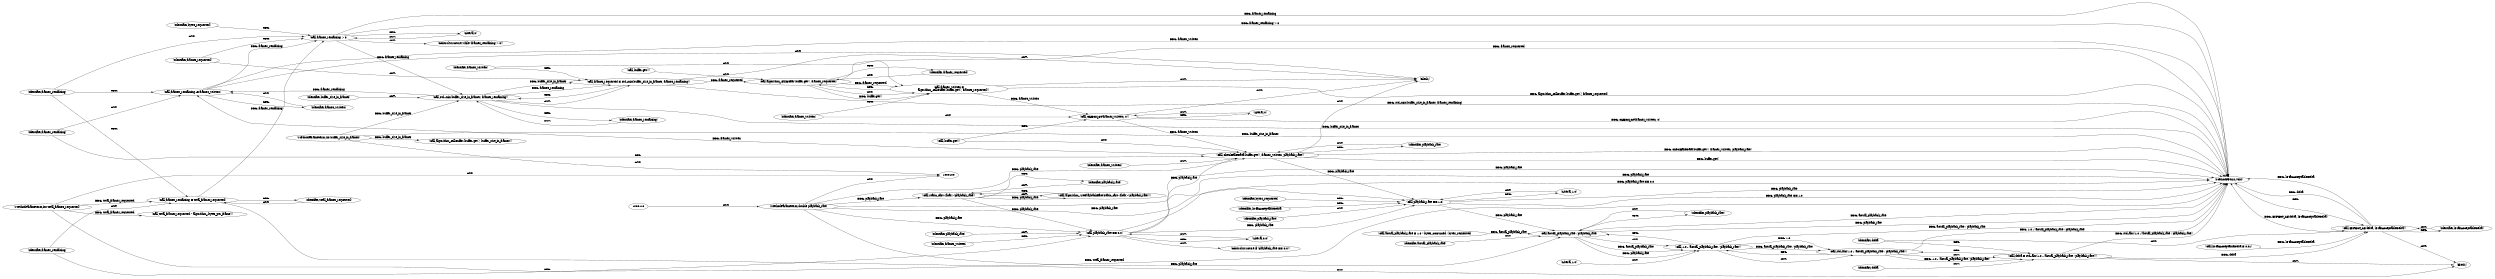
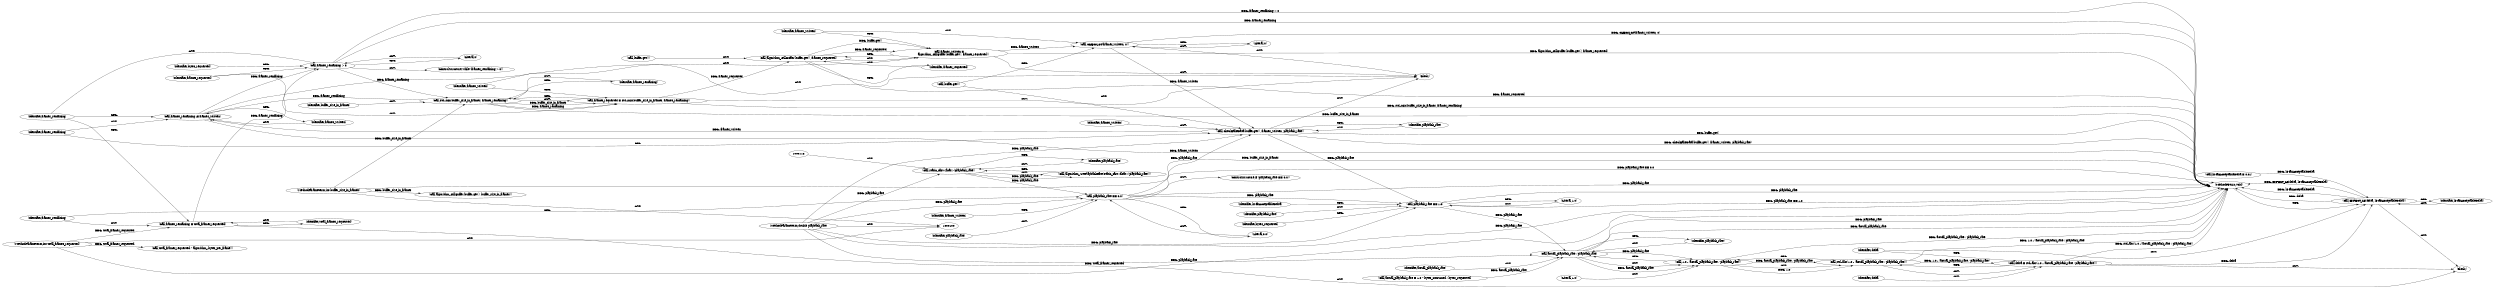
edge "1000113" -> "(MethodParameterIn,double playback_rate)": now "1000113" -> "(Call,static_cast<float>(playback_rate))"
